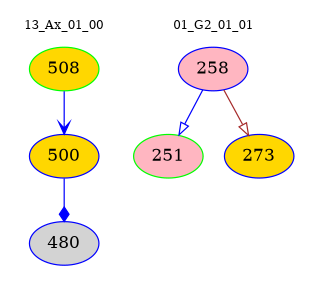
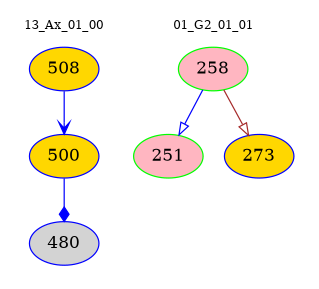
node "508": color green -> blue
node "258": color blue -> green
